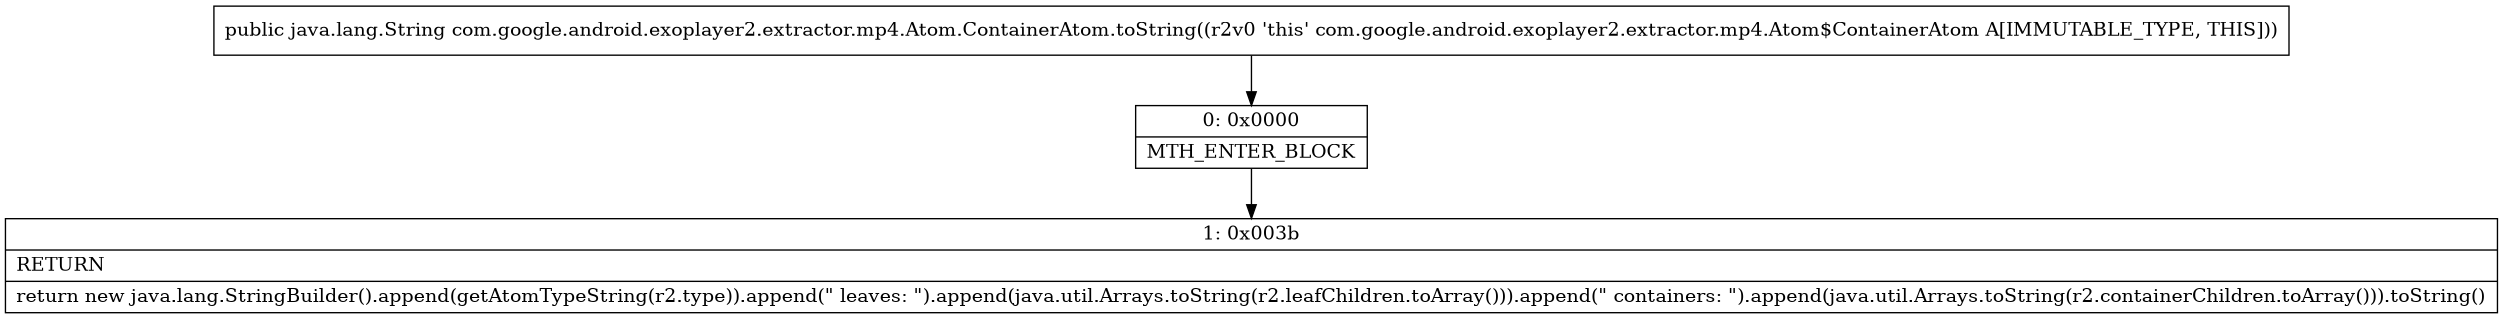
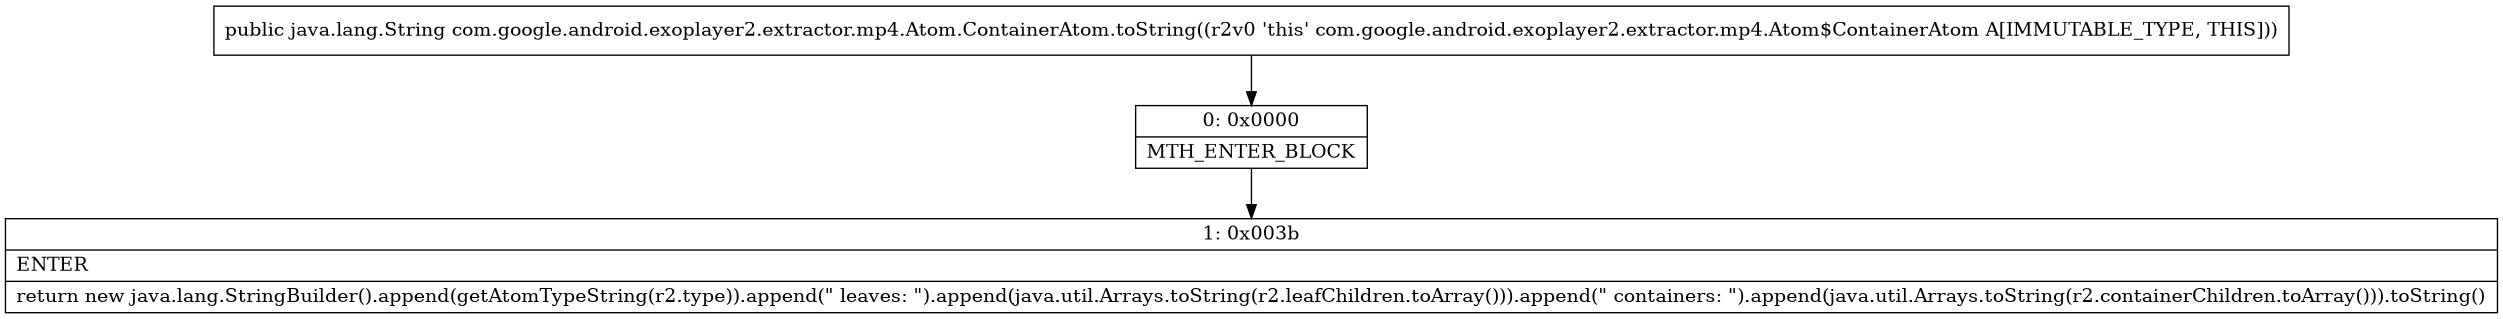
node "1: 0x003b": text "RETURN" -> "ENTER"
